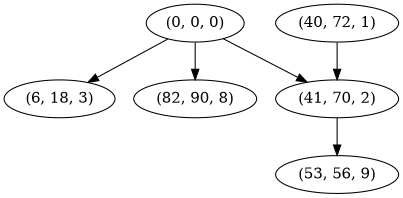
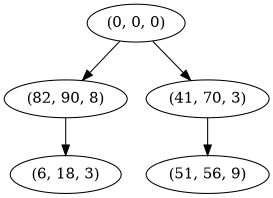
node "(40, 72, 1)": removed
edge "(0, 0, 0)" -> "(6, 18, 3)": now "(82, 90, 8)" -> "(6, 18, 3)"
node "(41, 70, 2)": label "(41, 70, 2)" -> "(41, 70, 3)"
node "(53, 56, 9)": label "(53, 56, 9)" -> "(51, 56, 9)"
